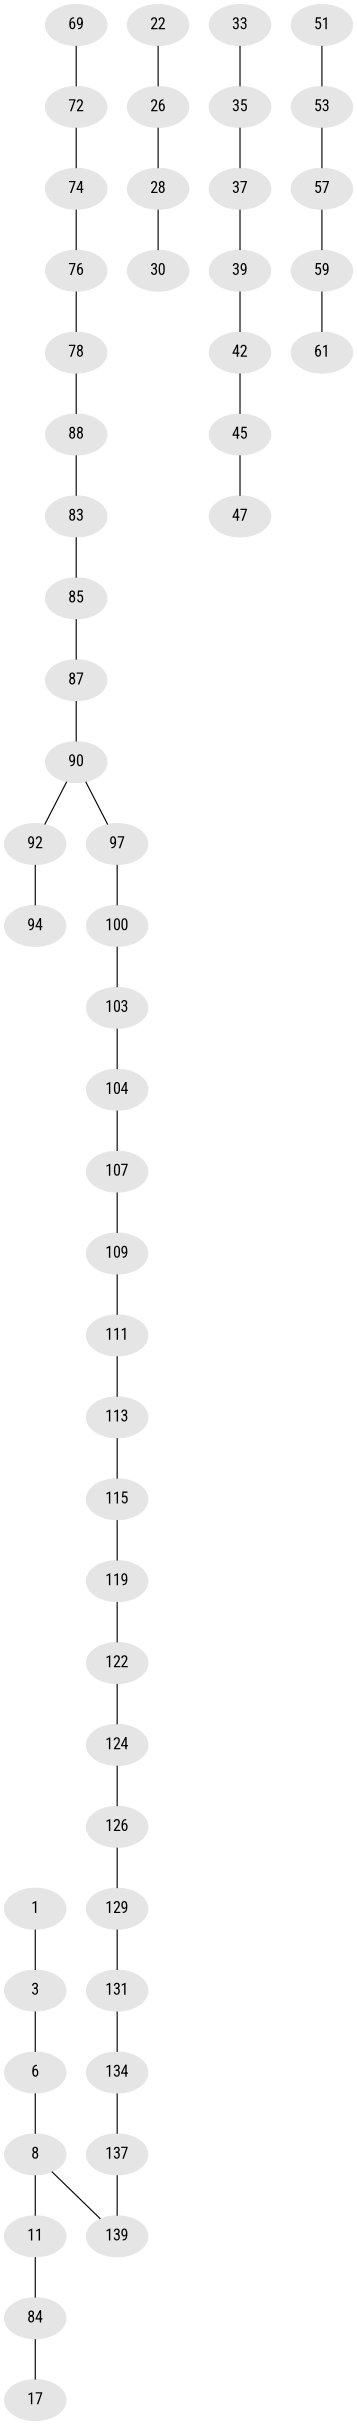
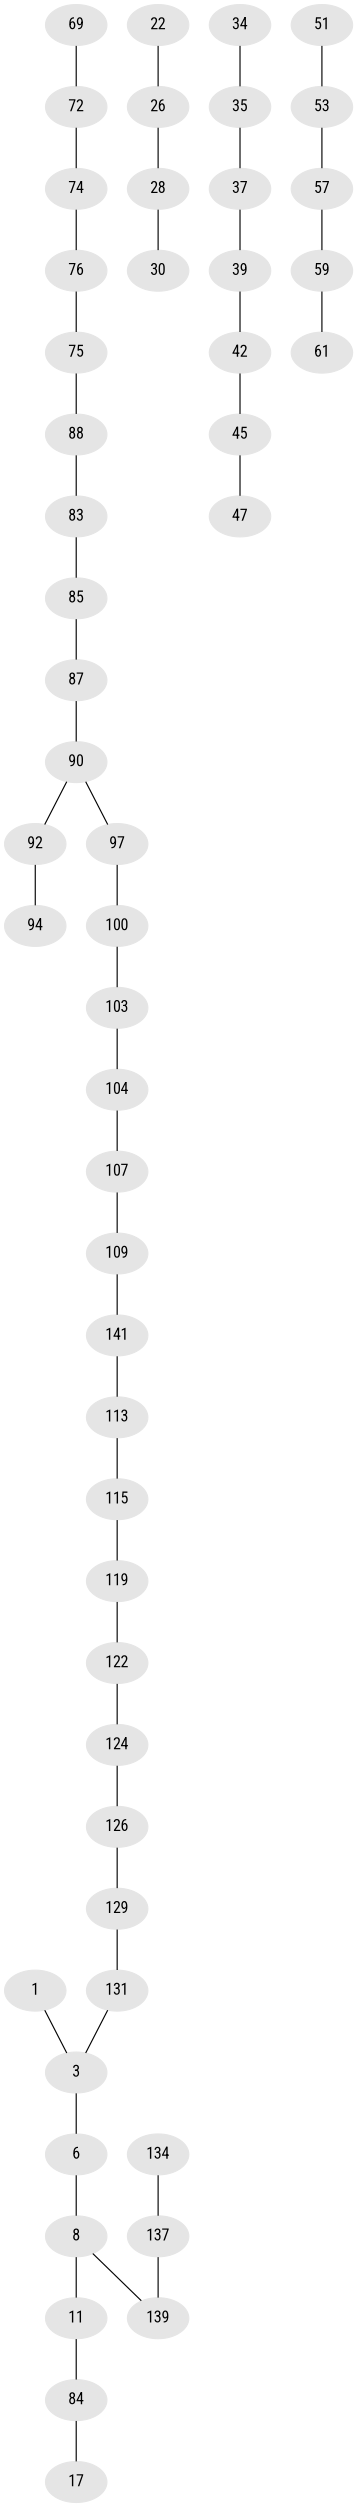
node "33": label "33" -> "34"
node "78": label "78" -> "75"
node "111": label "111" -> "141"
edge "131" -- "134": now "131" -- "3"
